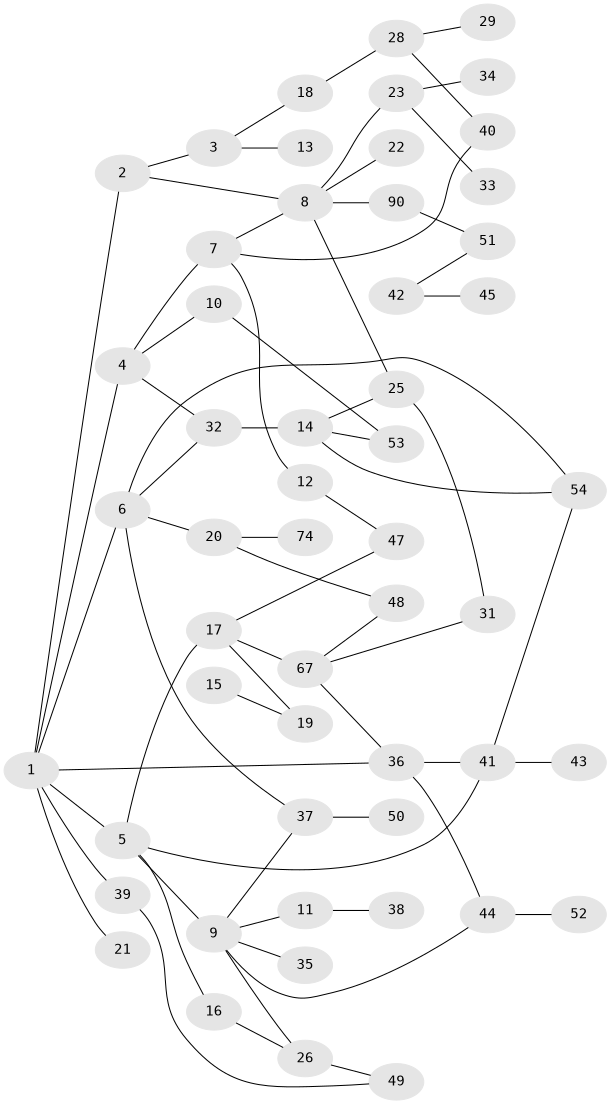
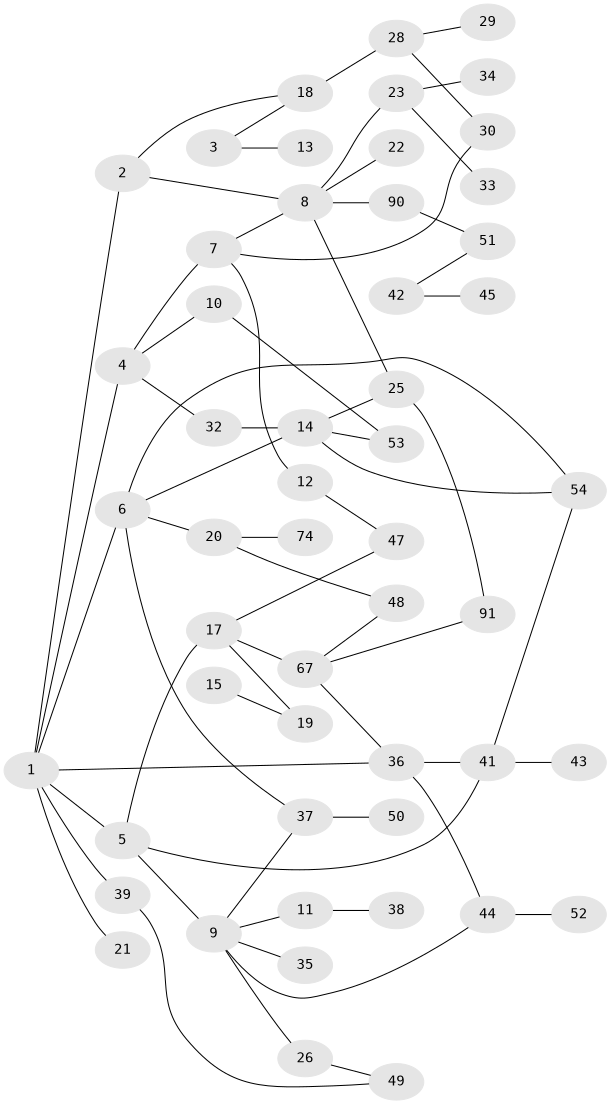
node "40": label "40" -> "30"
edge "3" -- "2": now "18" -- "2"
edge "32" -- "6": now "14" -- "6"
node "31": label "31" -> "91"
node "16": removed
